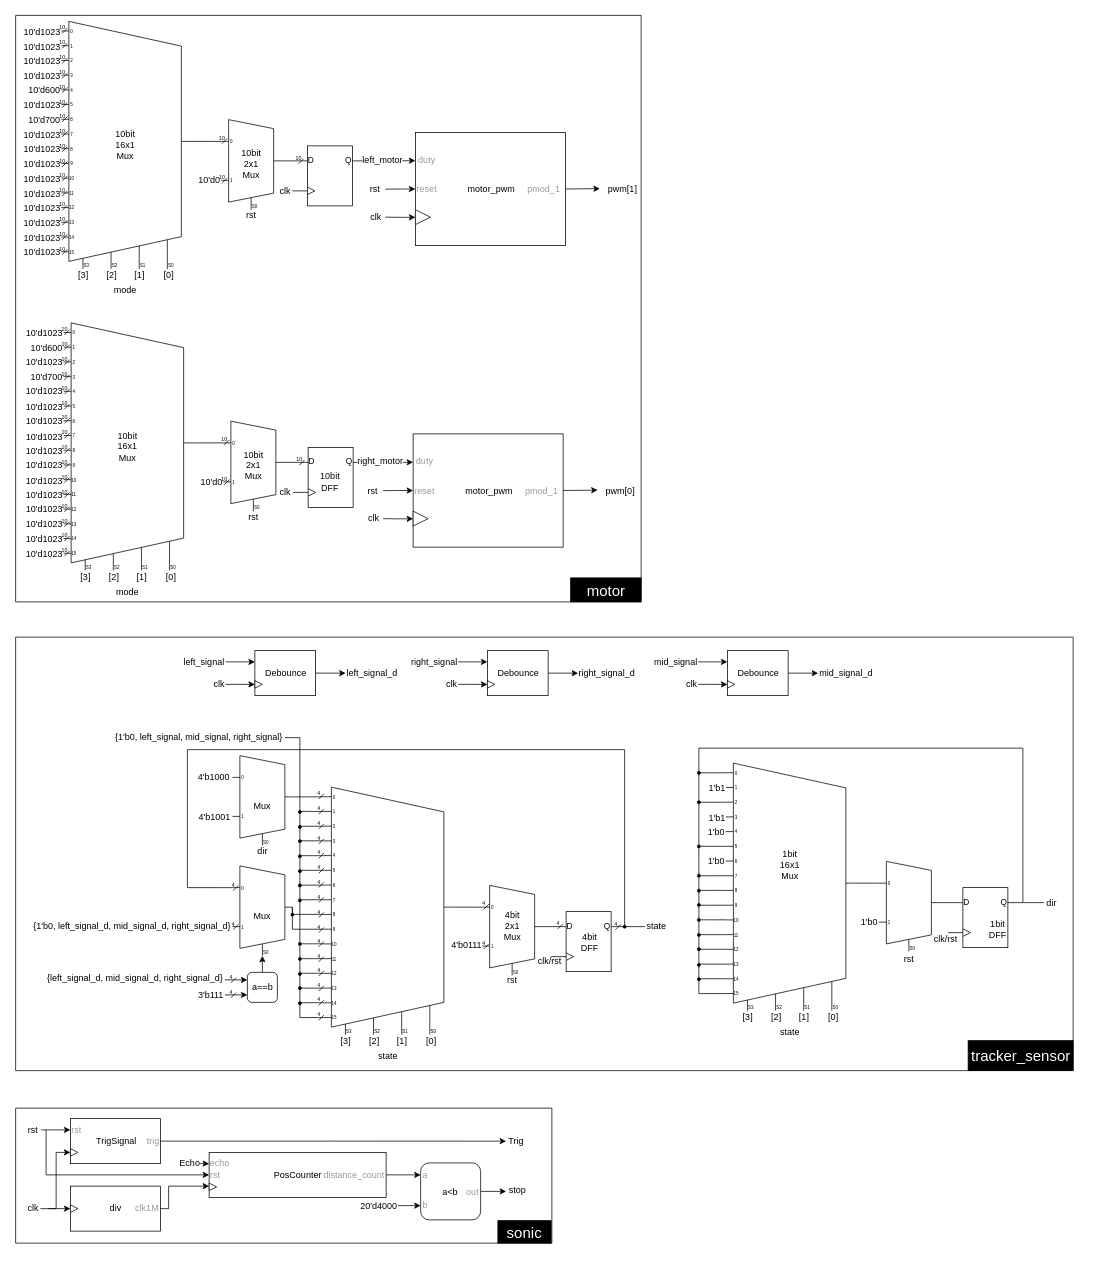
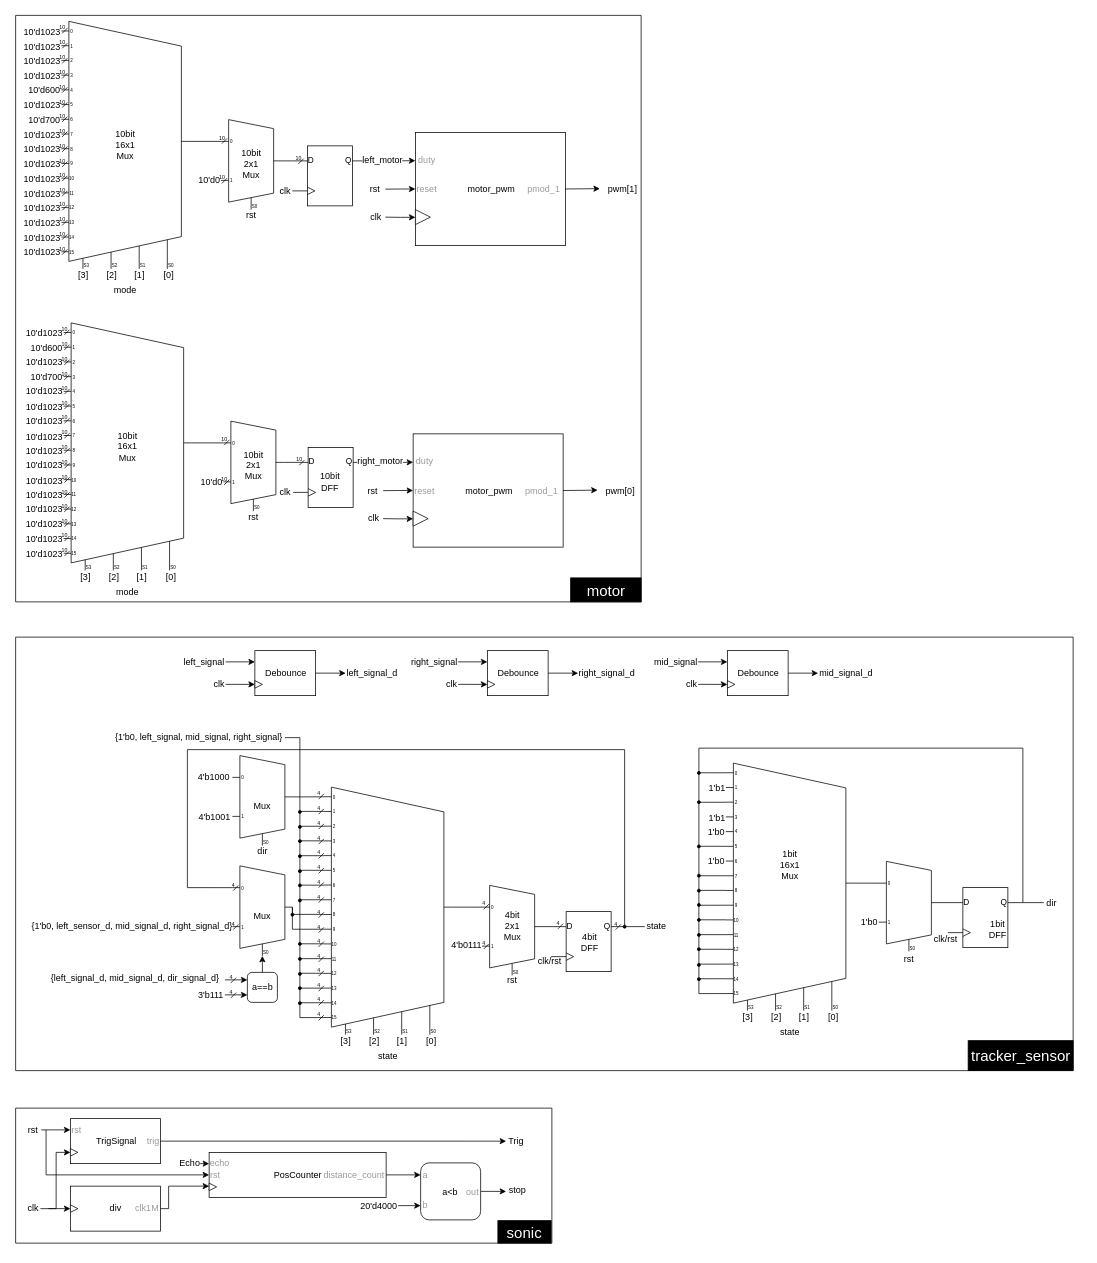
node "{1'b0, left_signal_d, mid_signal_d, right_signal_d}": label "{1'b0, left_signal_d, mid_signal_d, right_signal_d}" -> "{1'b0, left_sensor_d, mid_signal_d, right_signal_d}"
node "{left_signal_d, mid_signal_d, right_signal_d}": label "{left_signal_d, mid_signal_d, right_signal_d}" -> "{left_signal_d, mid_signal_d, dir_signal_d}"
